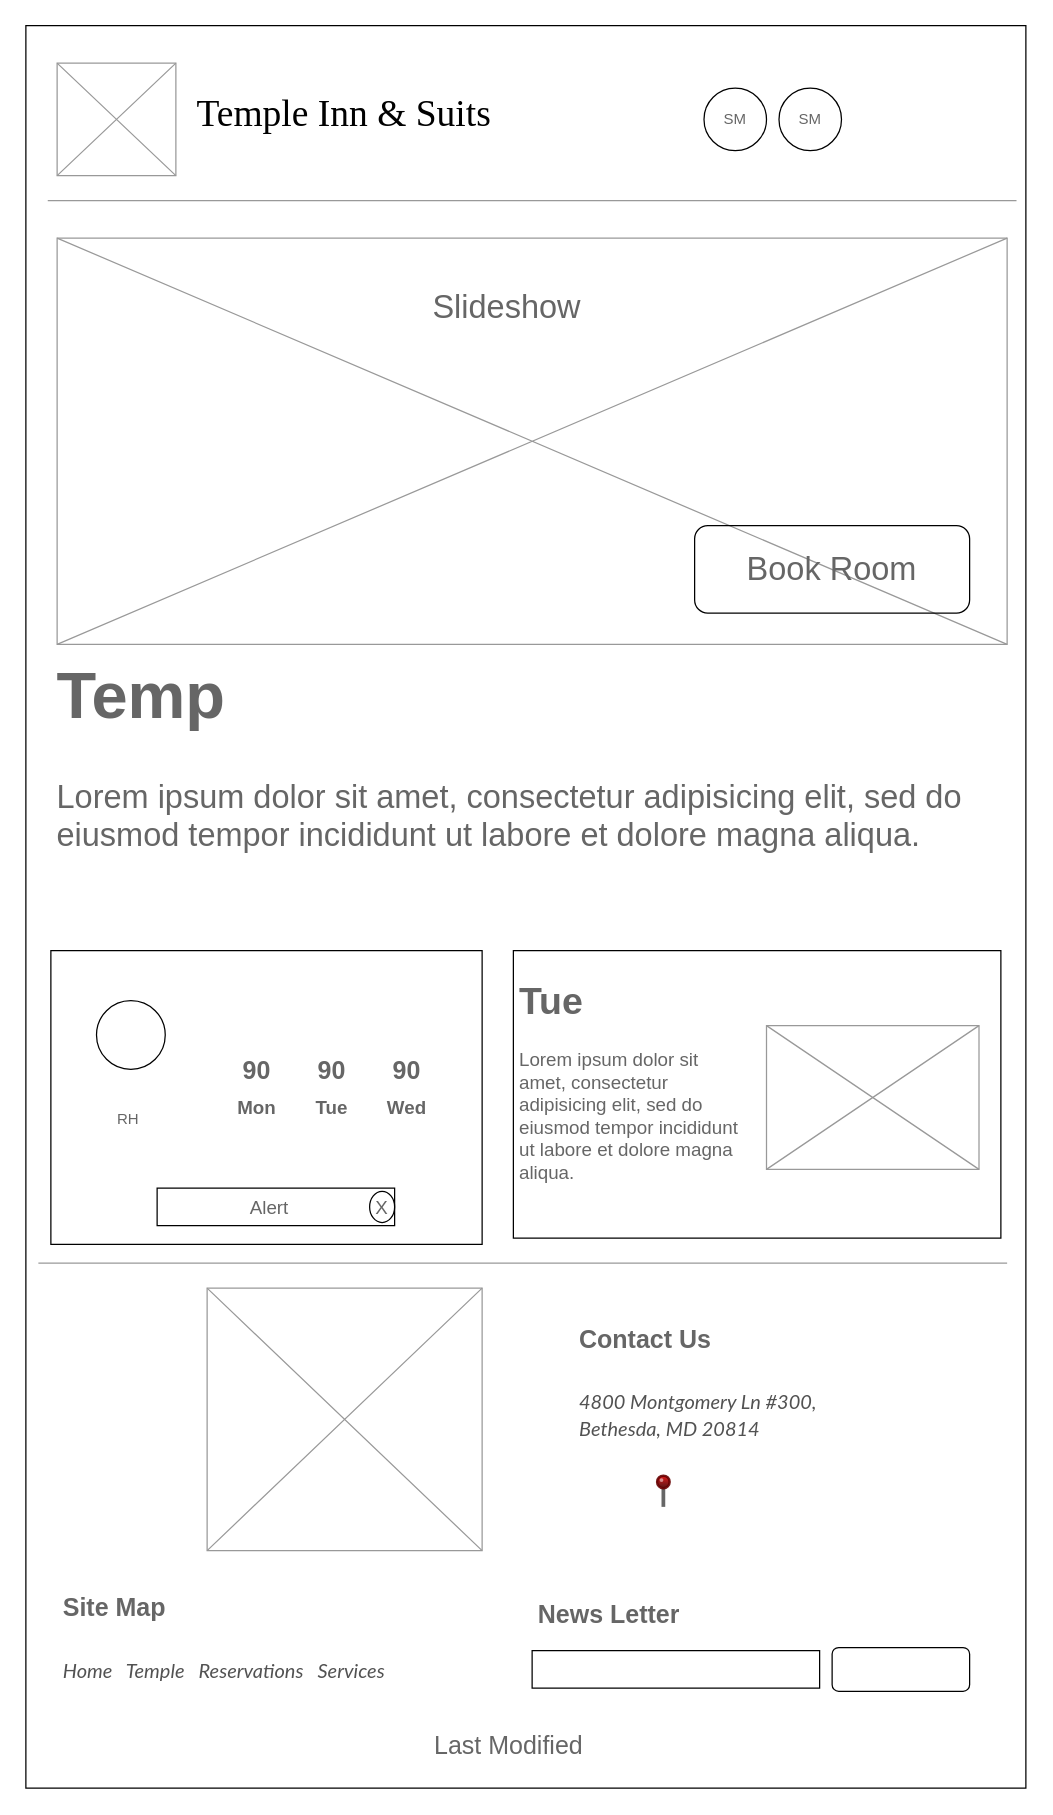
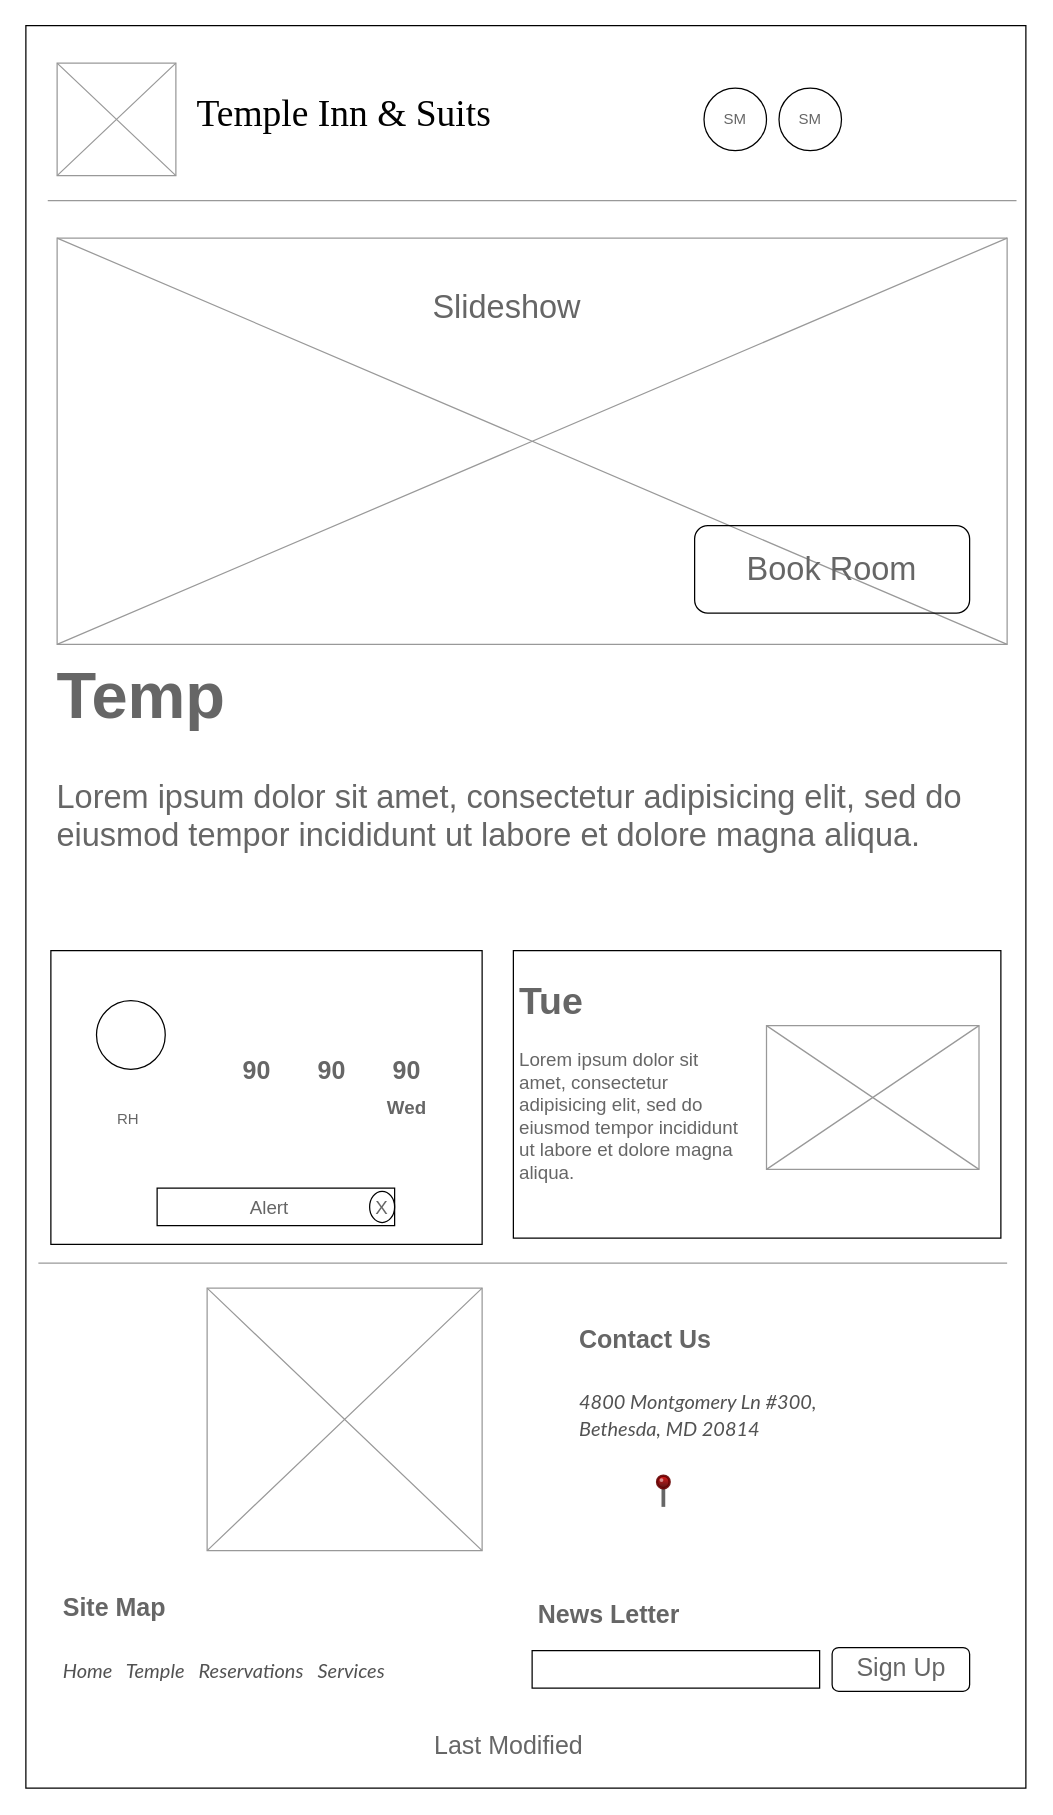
node "Mon": removed
node "Tue": removed
node "Sign Up": added
